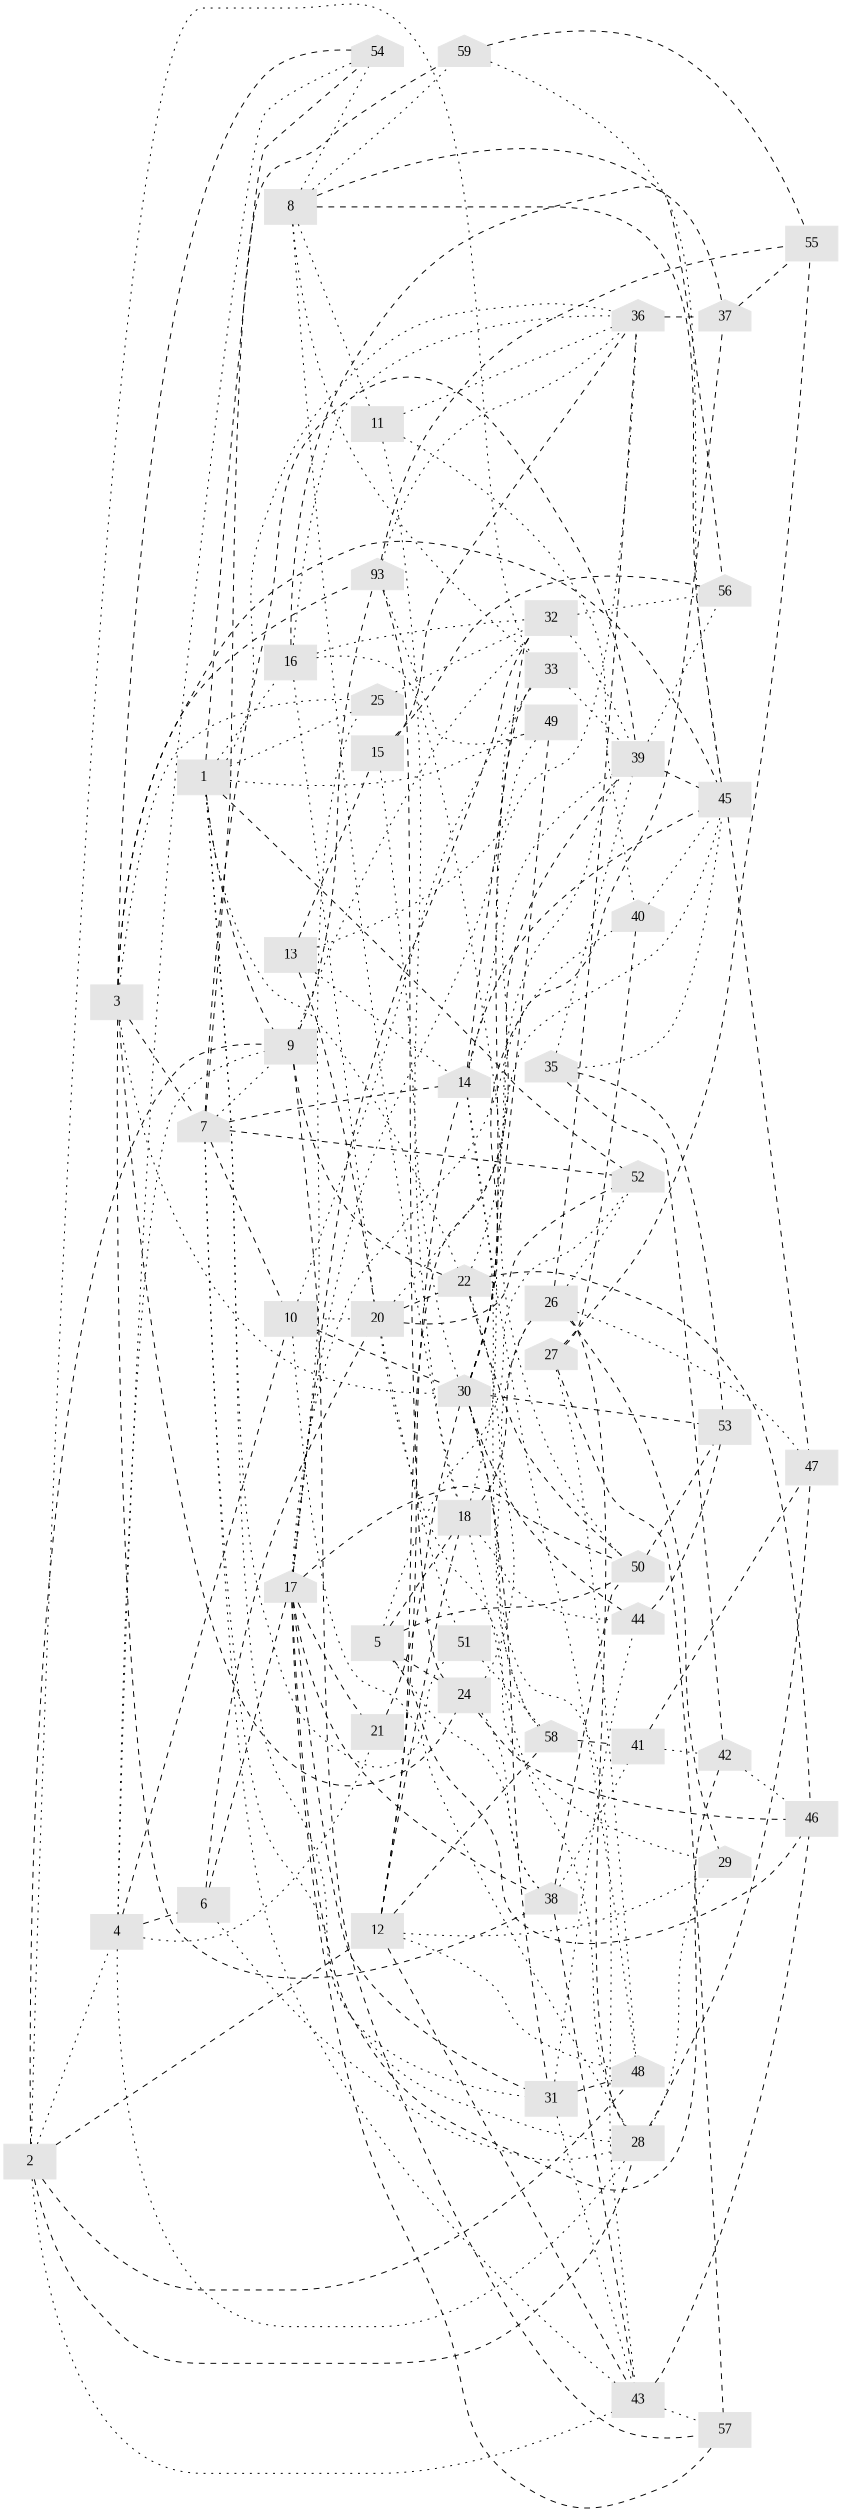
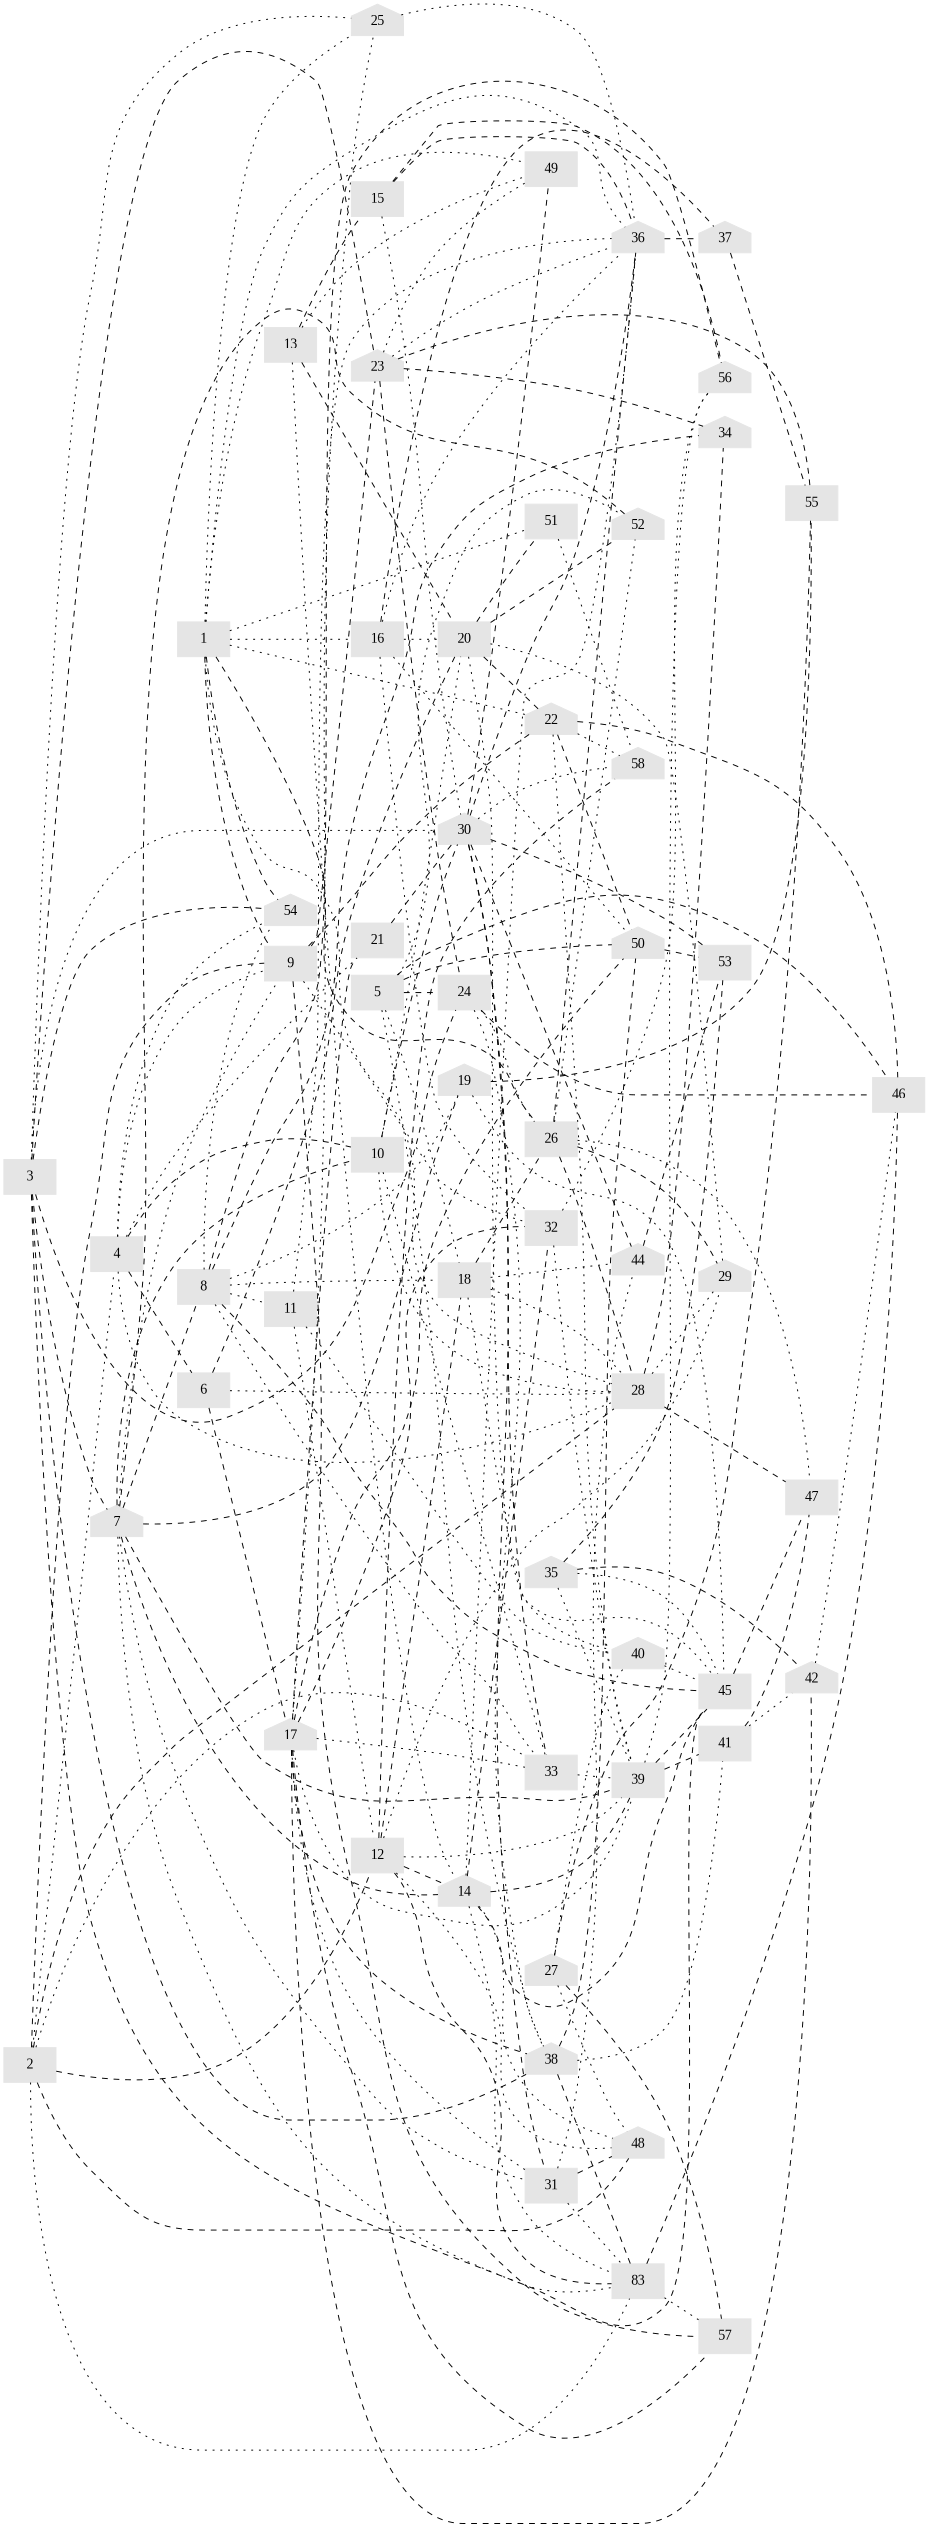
node "59": label "59" -> "19"
node "34": added
node "93": label "93" -> "23"
edge "32" -- "25": now "36" -- "25"
edge "37" -- "30": now "36" -- "30"
edge "11" -- "18": now "11" -- "12"
edge "1" -- "52": now "1" -- "26"
edge "40" -- "27": style dashed -> dotted
edge "39" -- "12": style dashed -> dotted
edge "8" -- "7": added
edge "20" -- "51": style dotted -> dashed
edge "18" -- "5": style dashed -> dotted
edge "58" -- "41": now "39" -- "41"
edge "39" -- "14": added
edge "17" -- "31": style dashed -> dotted
node "43": label "43" -> "83"
